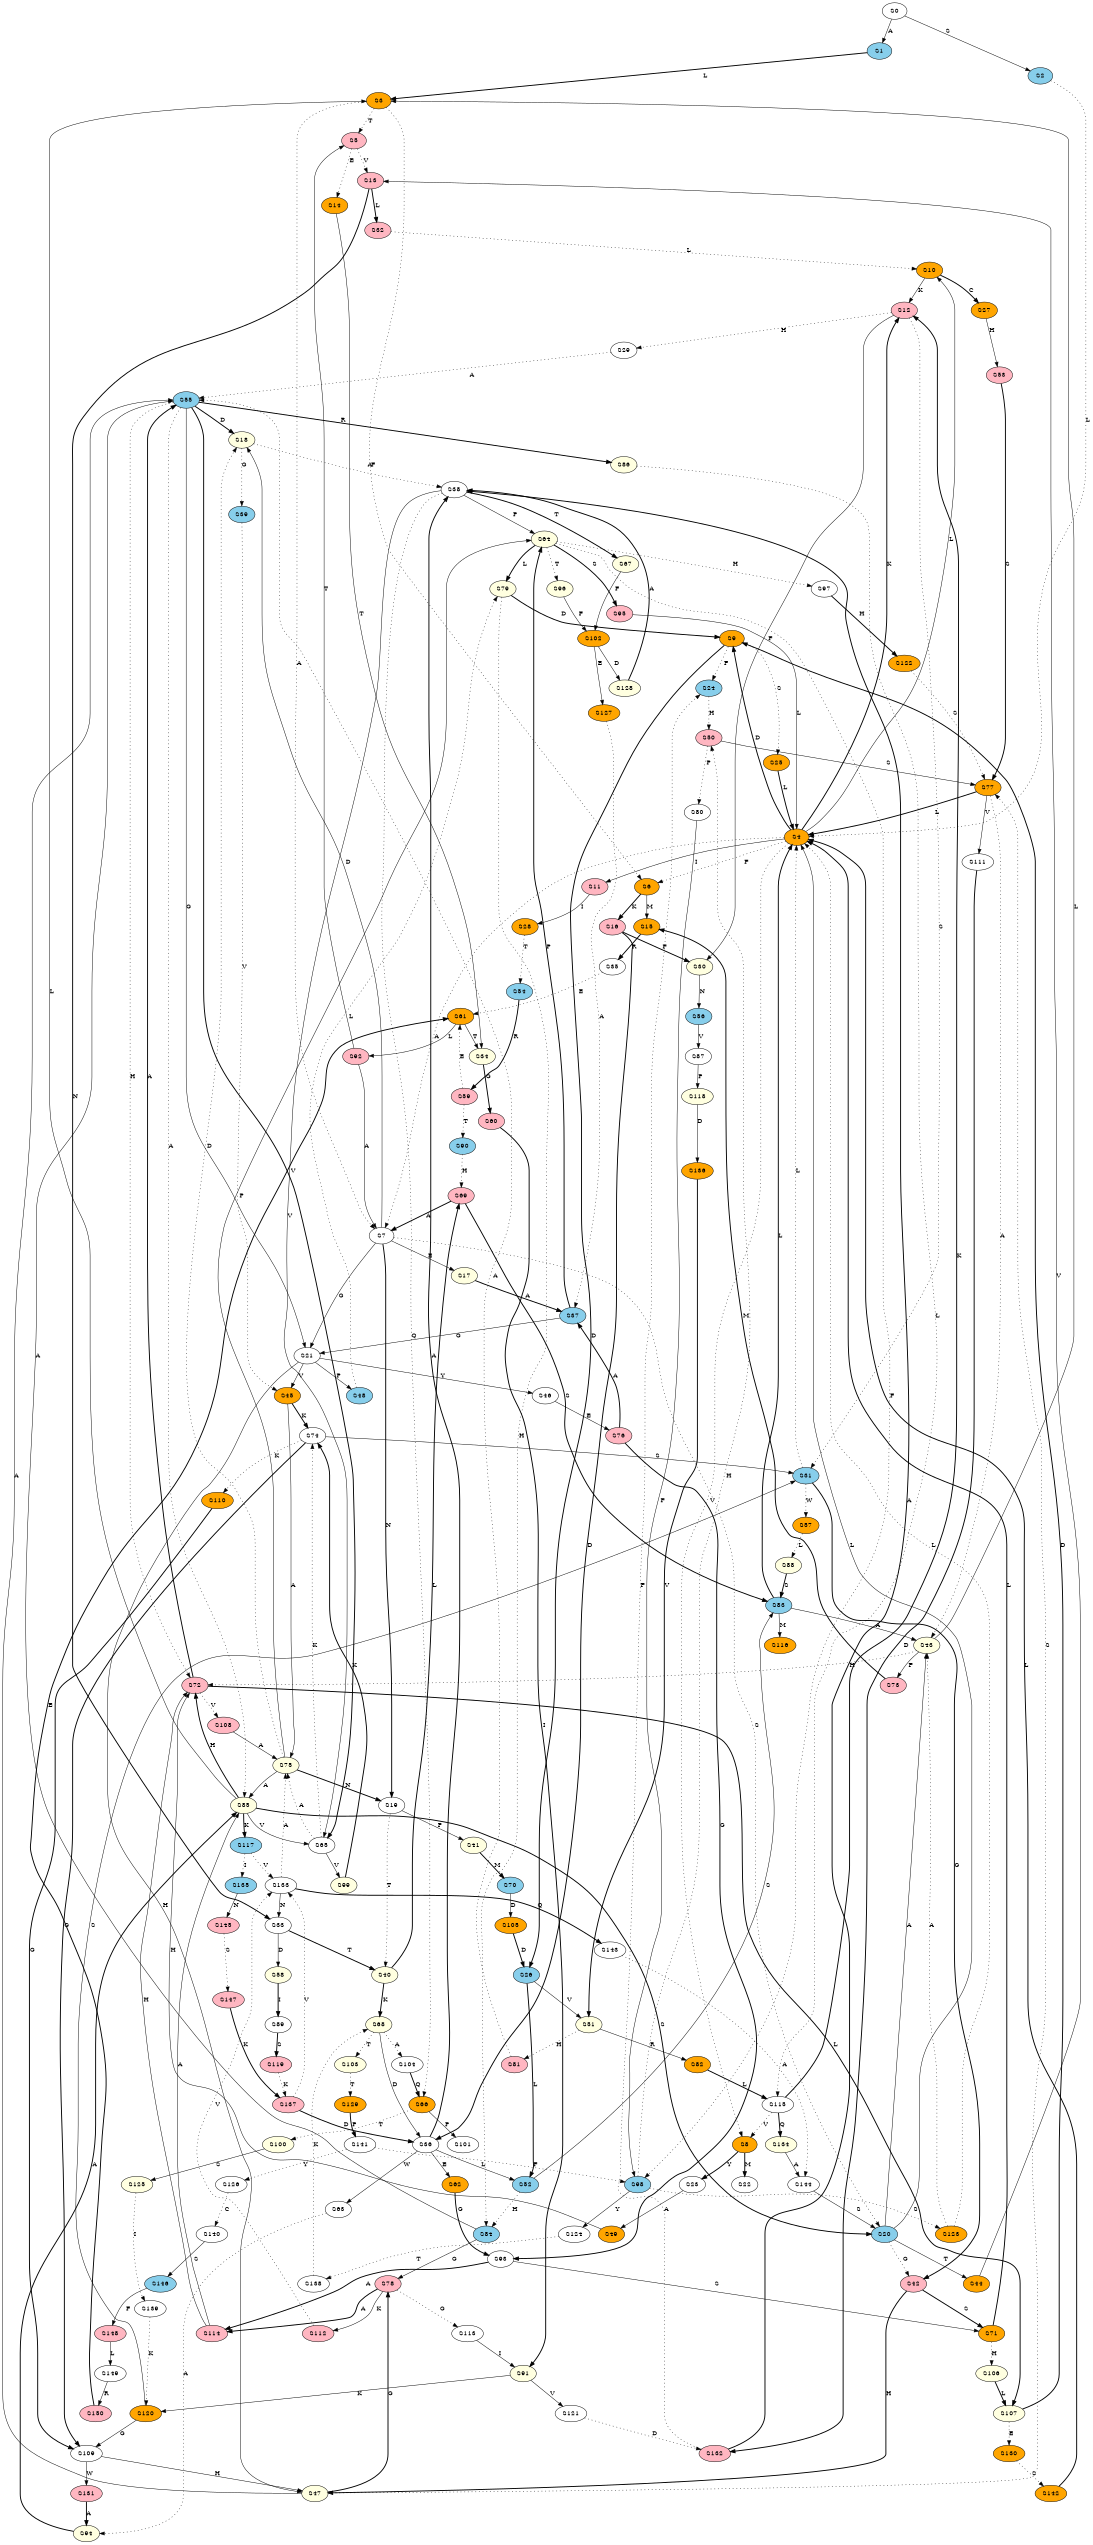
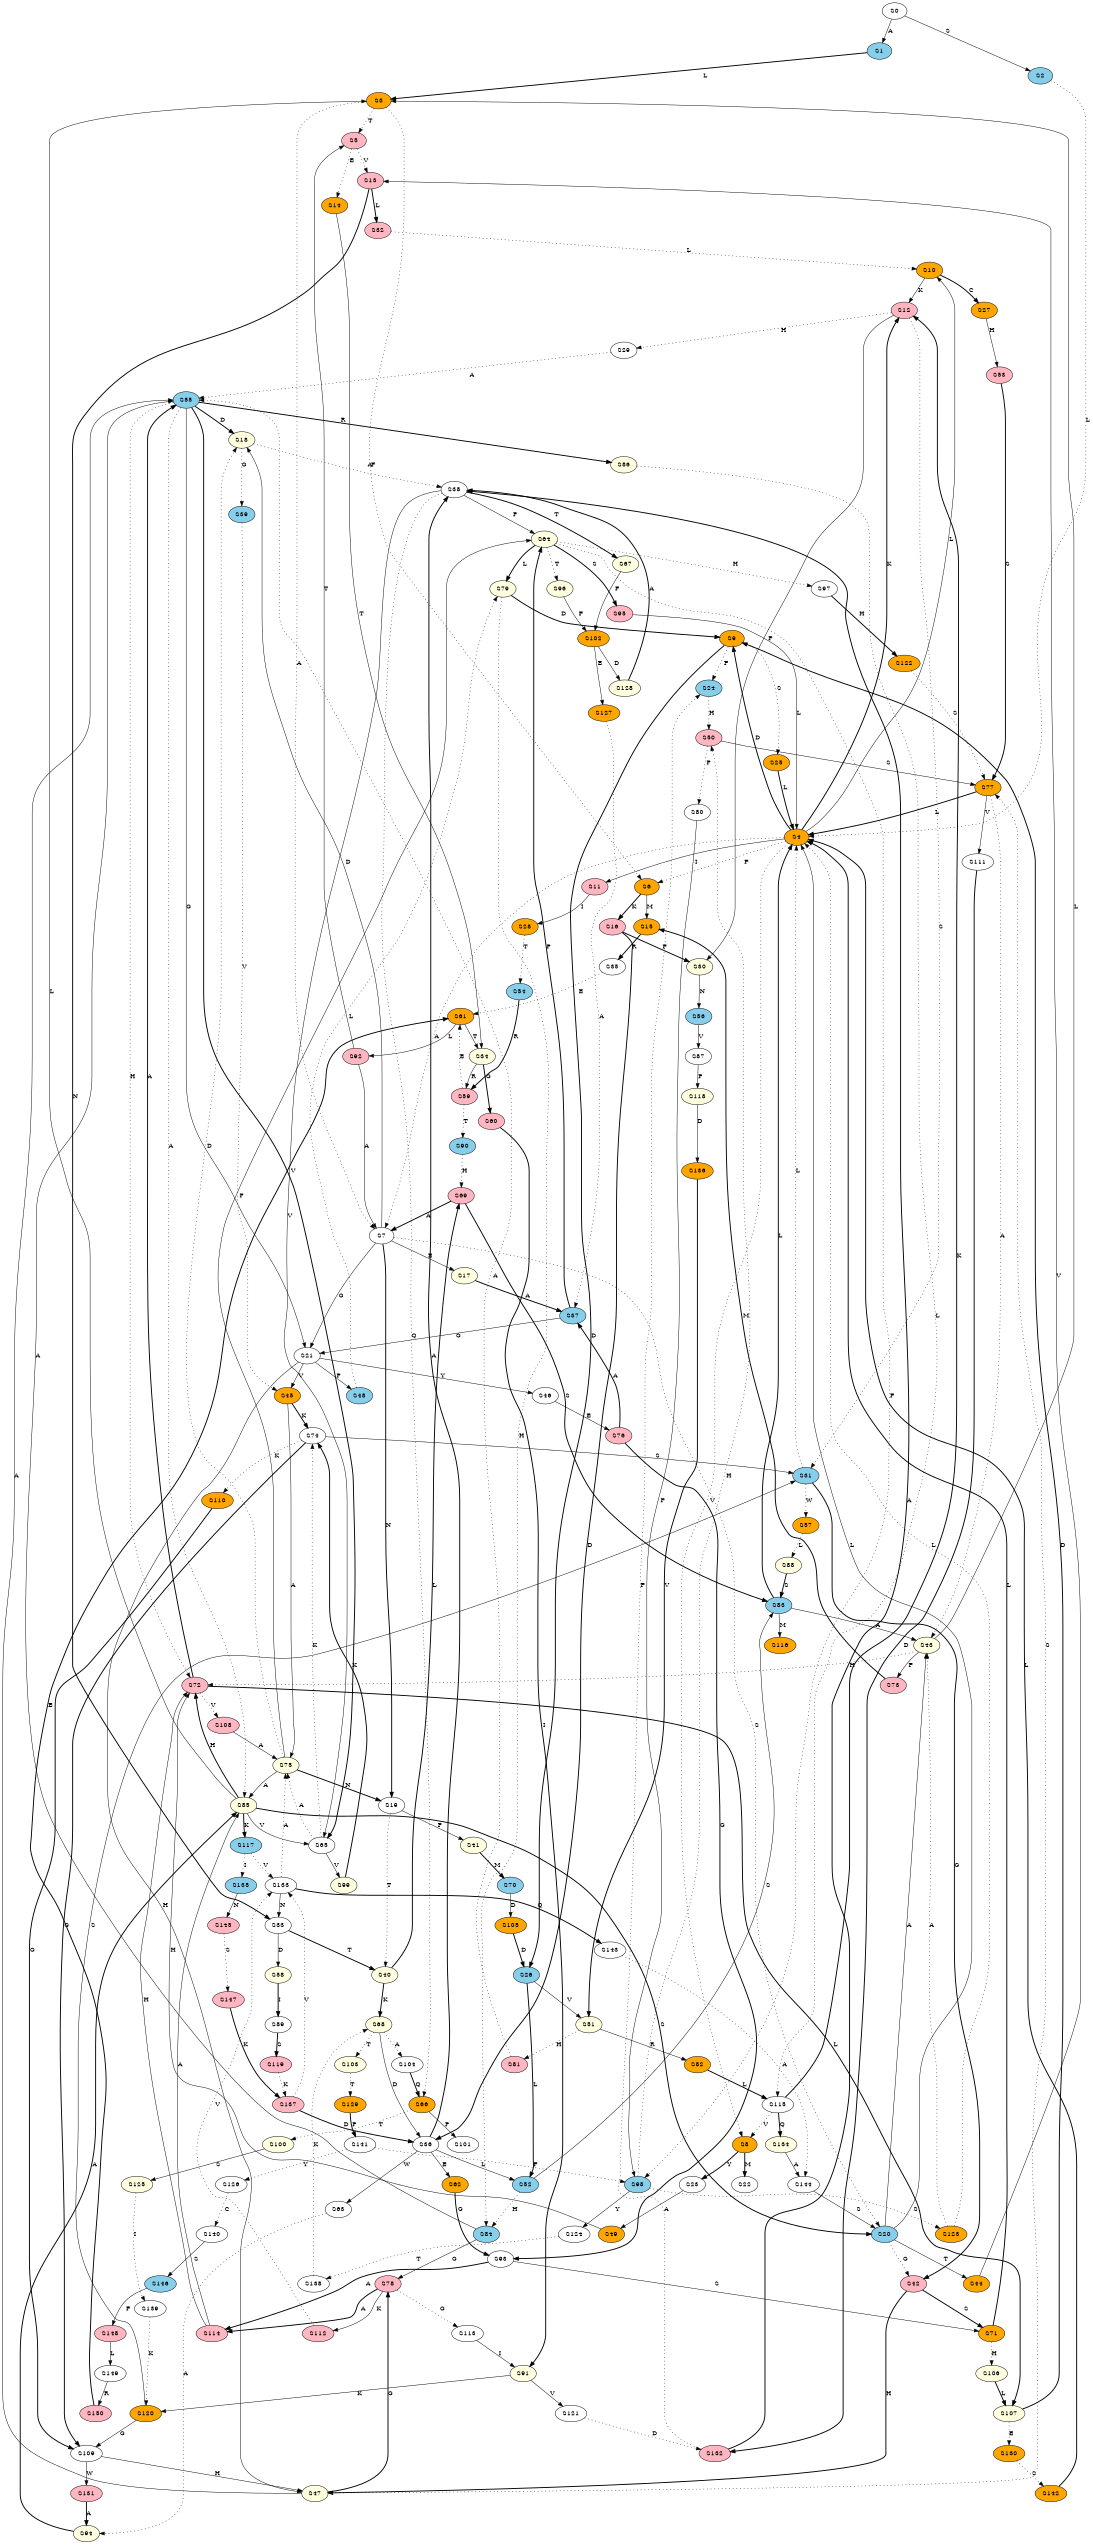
edge "S34" -> "S59": added, label "R"
